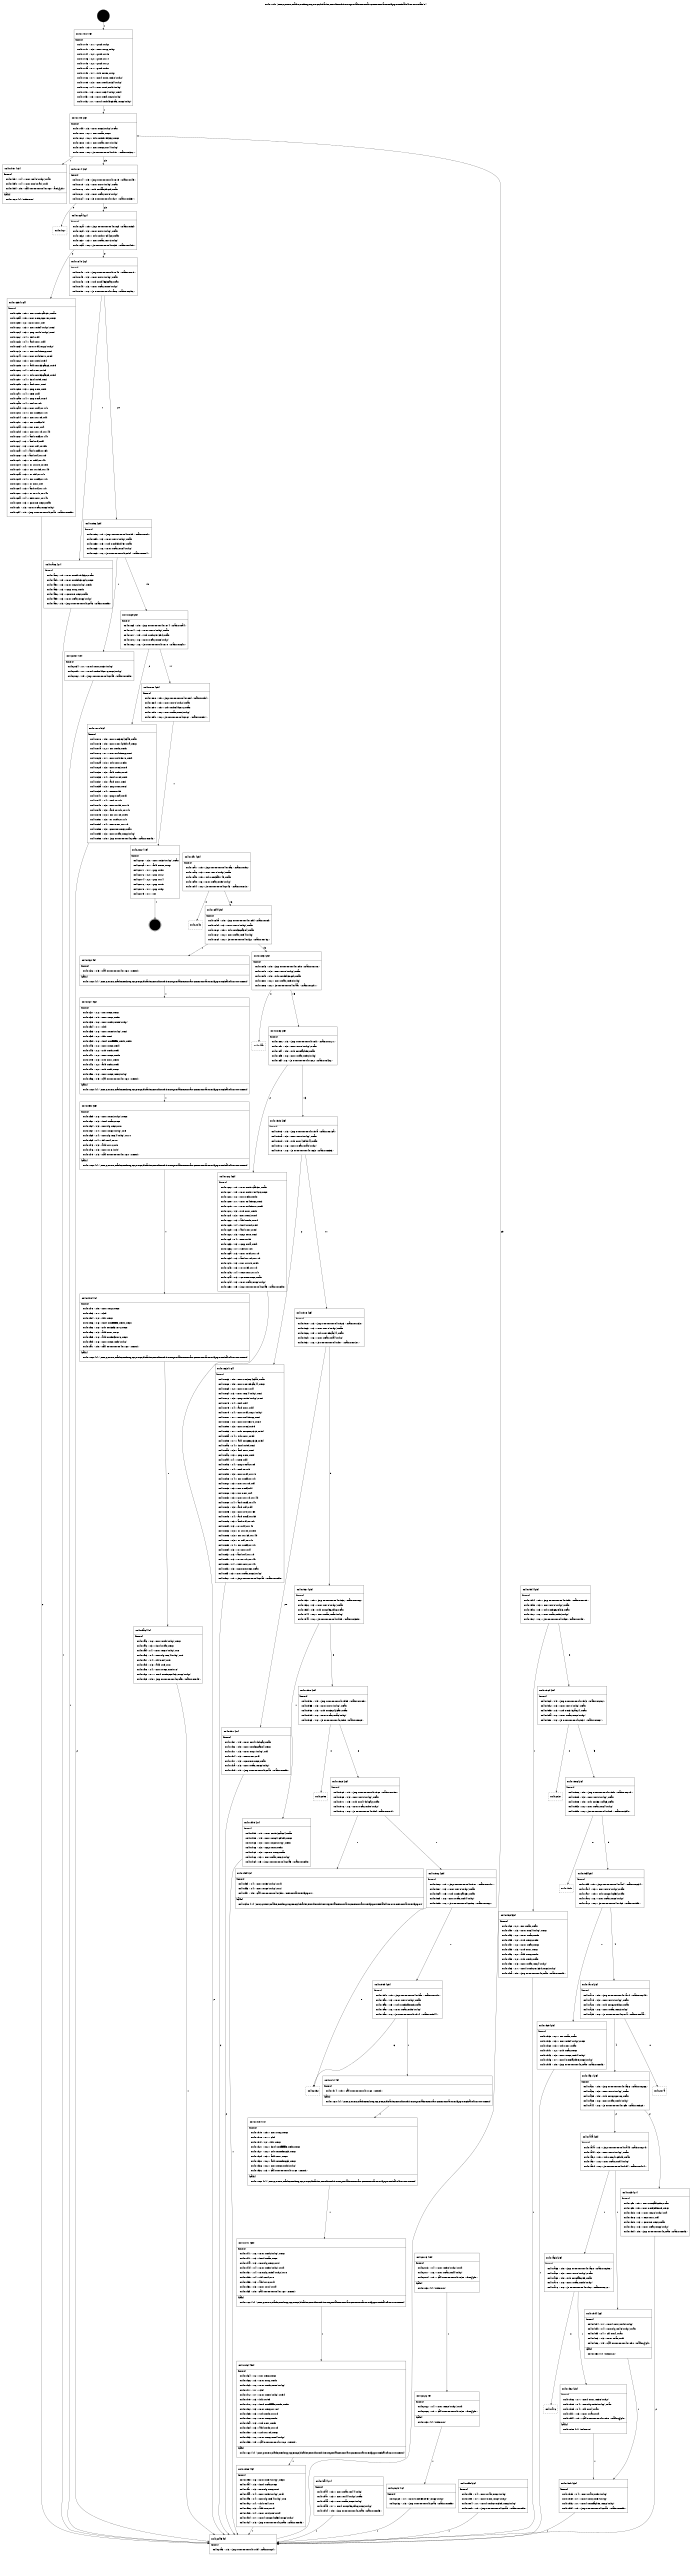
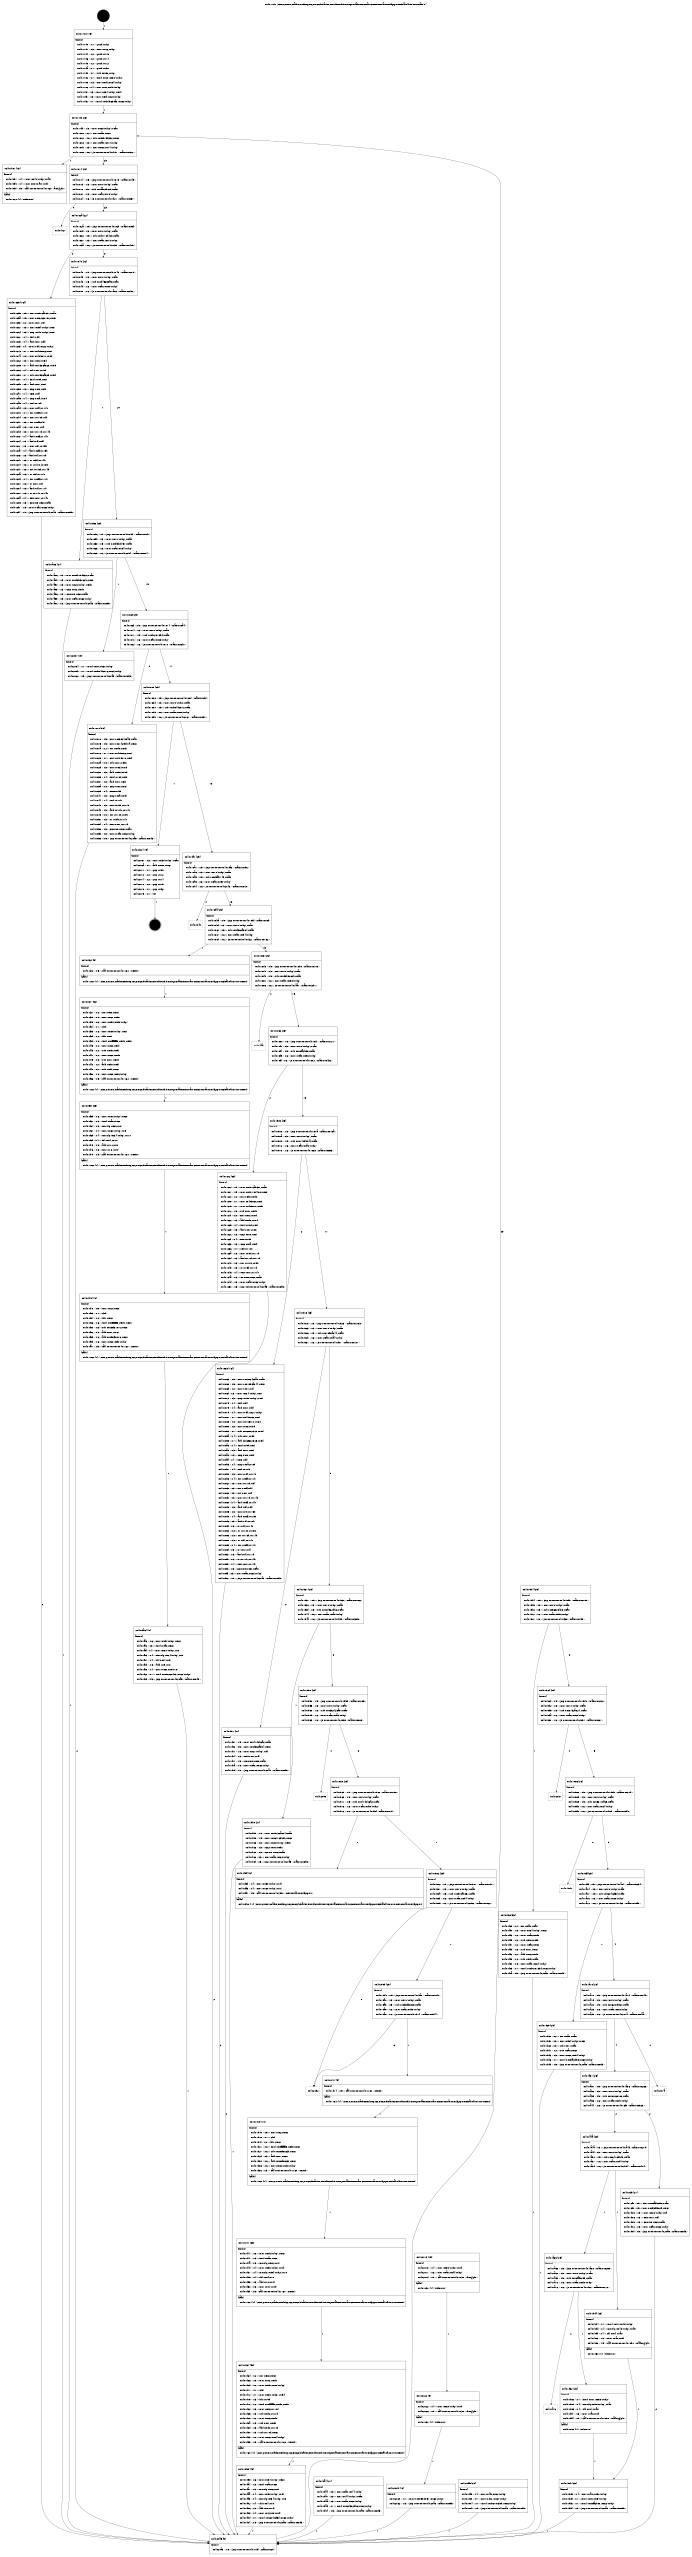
edge "0x401888 [25]" -> "0x4018a1 [25]": added, label "16"
edge "0x40191e [25]" -> "0x401f07 [27]": label " 20" -> " 2"
